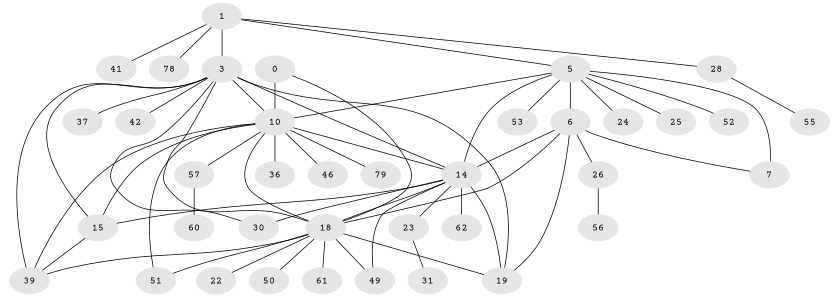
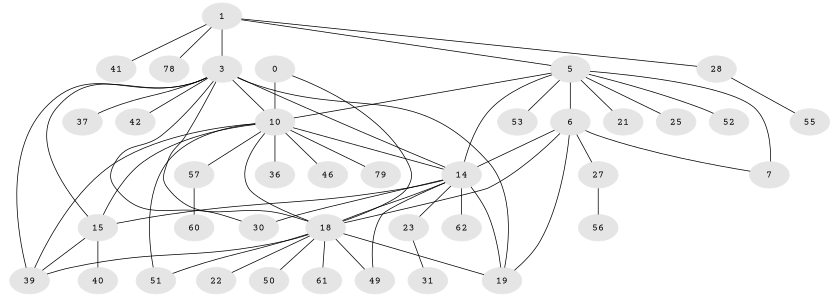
node "24": label "24" -> "21"
node "26": label "26" -> "27"
node "40": added
